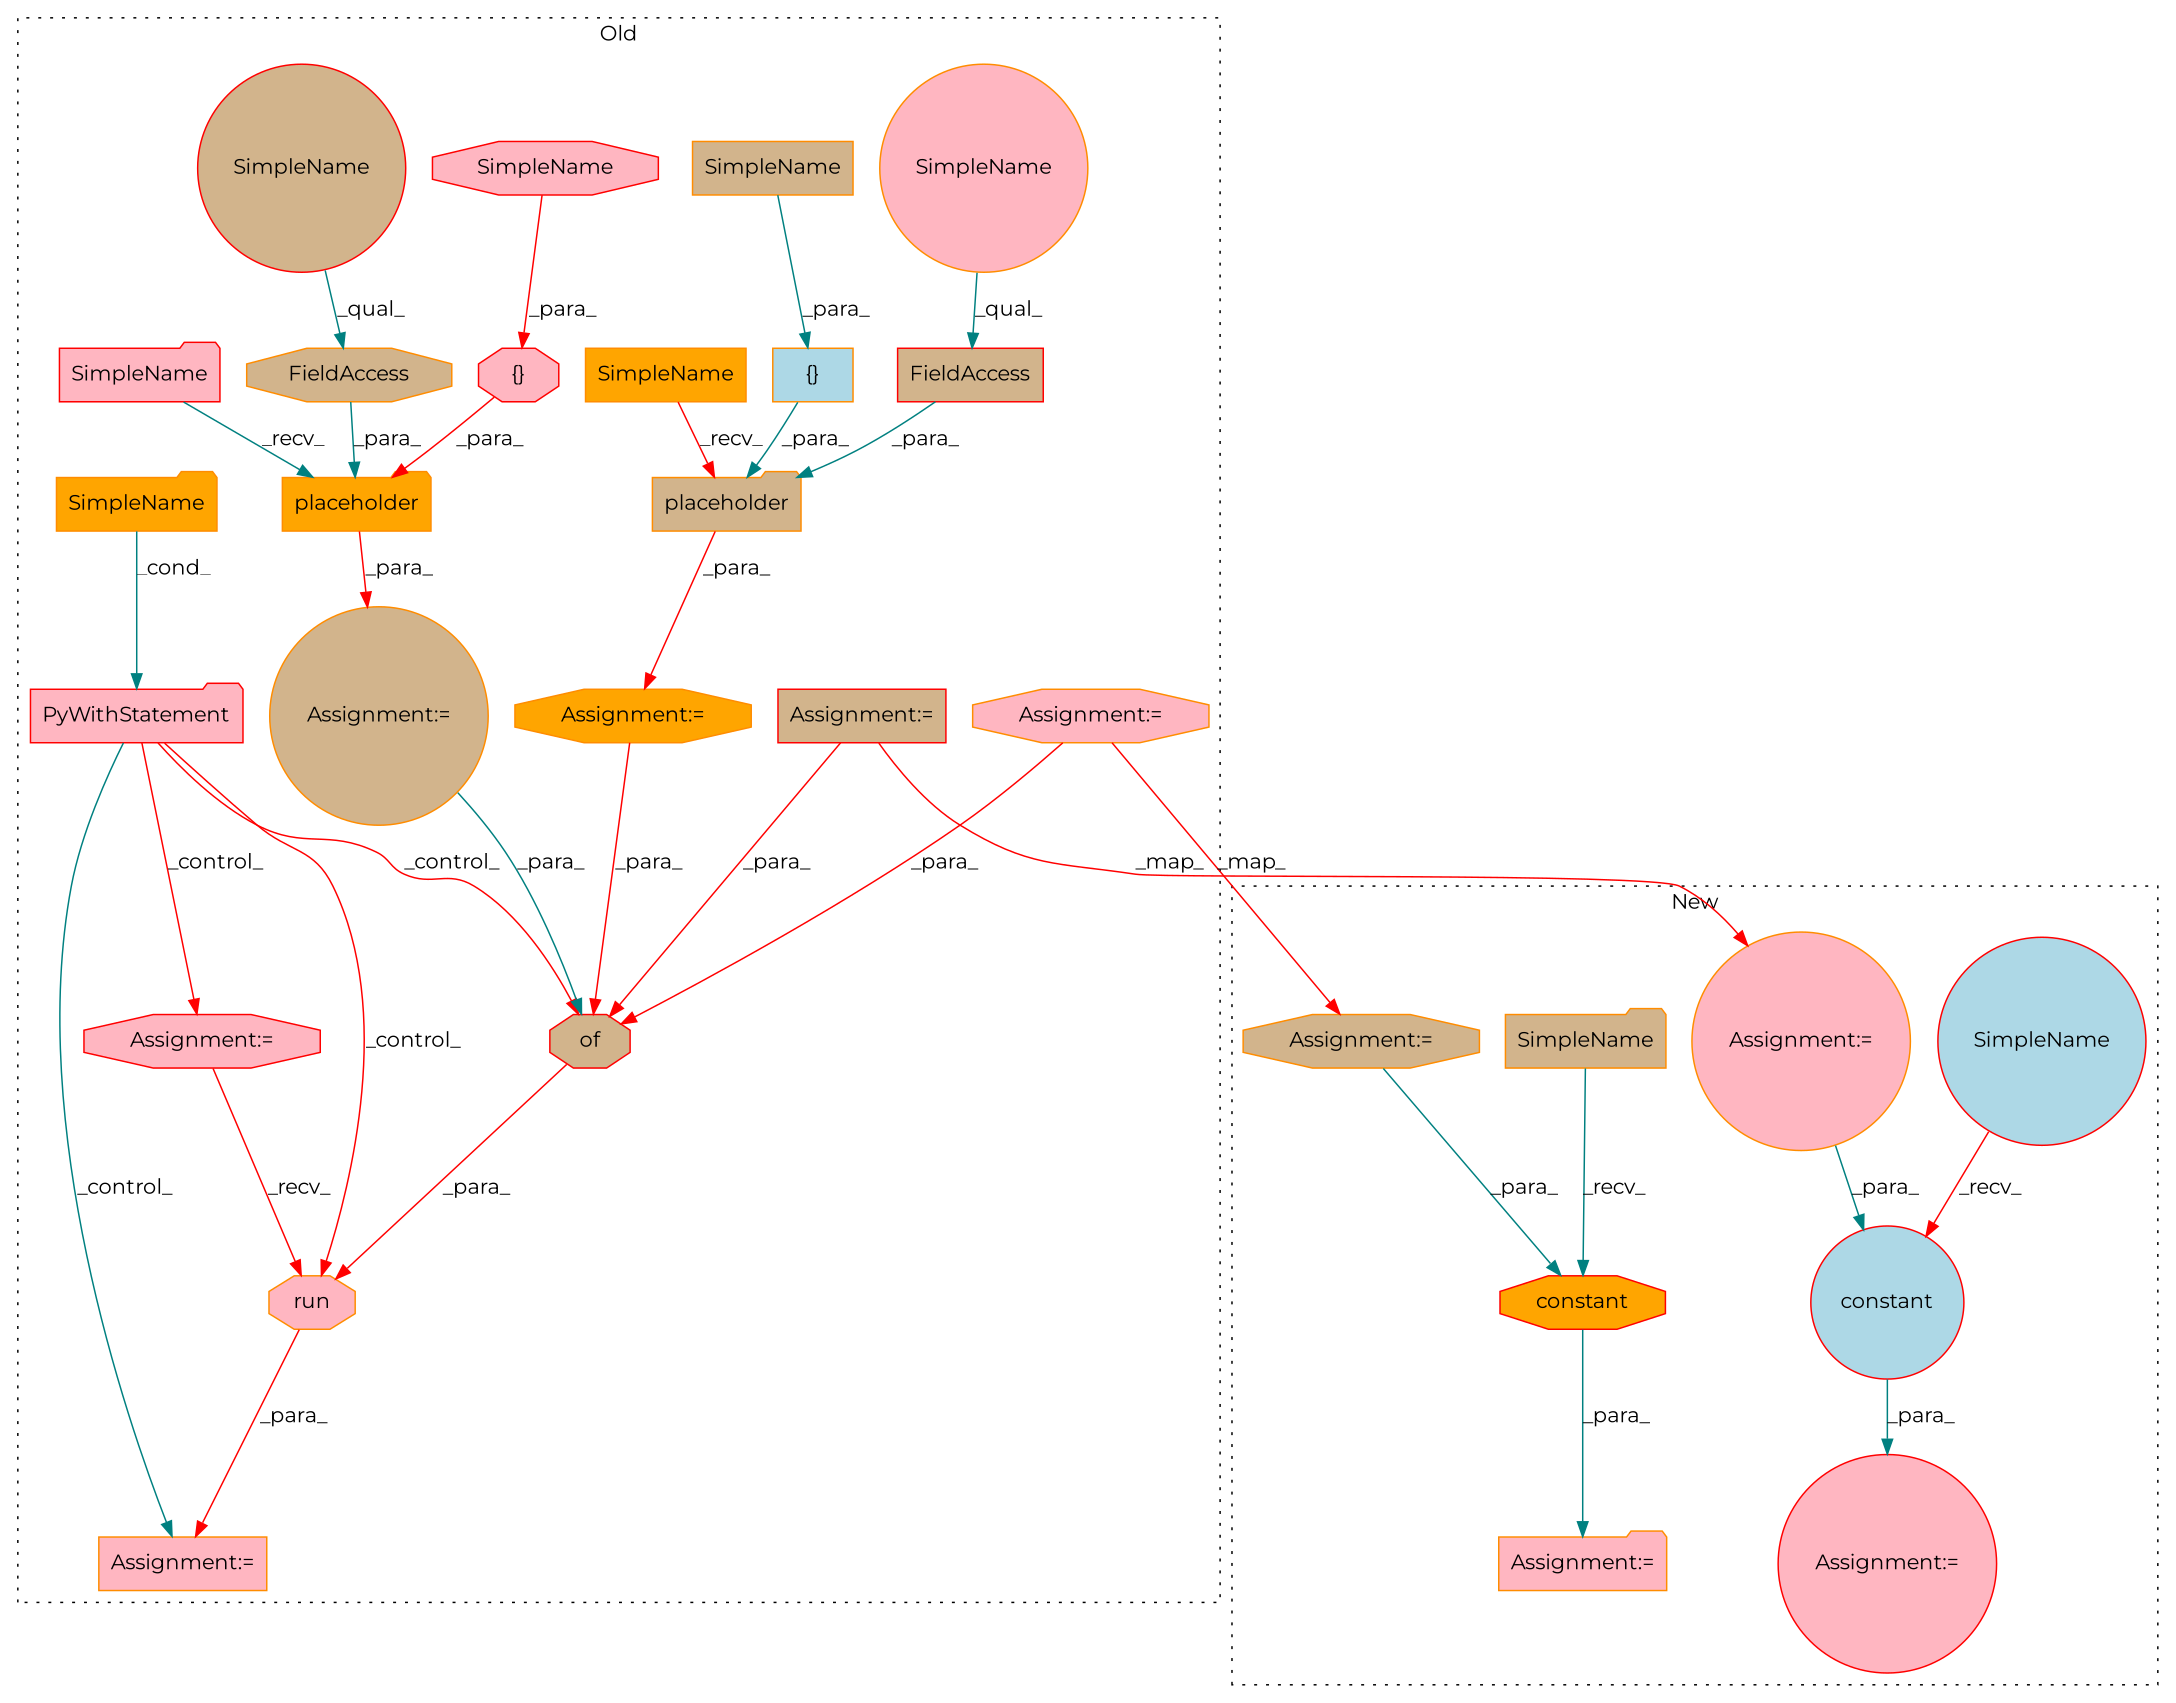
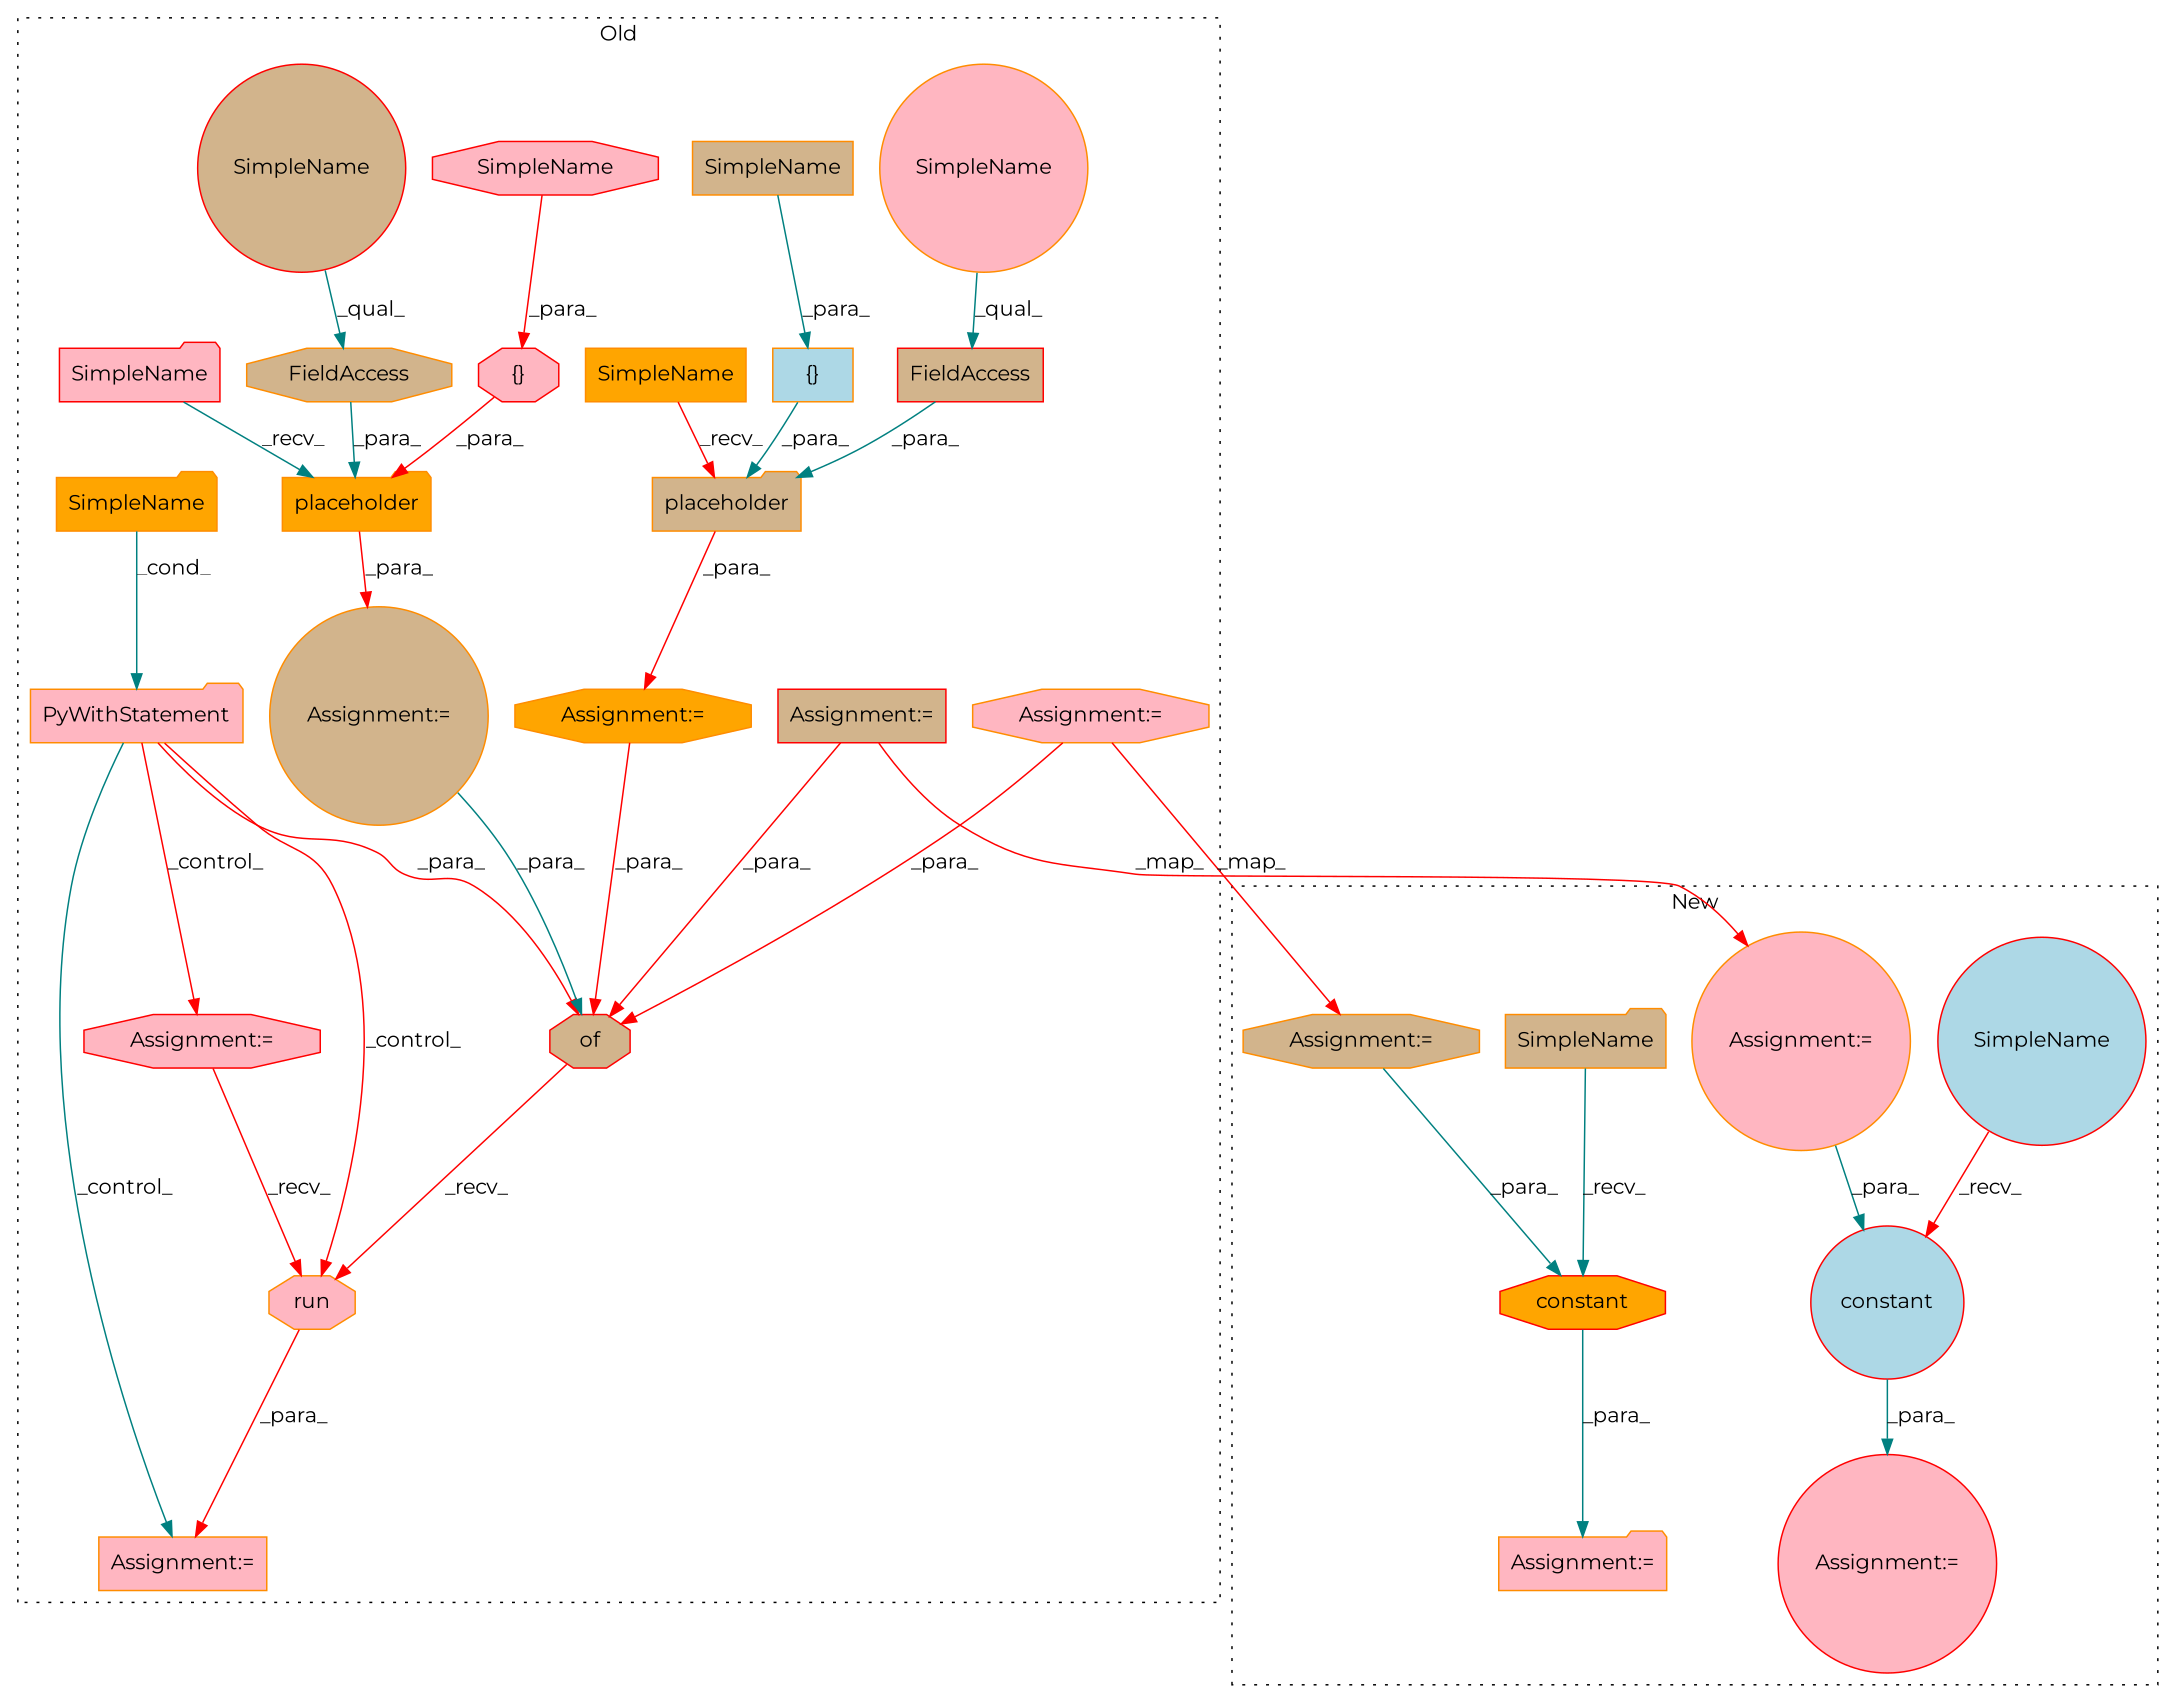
node "PyWithStatement": color red -> darkorange
edge "PyWithStatement" -> "of": label "_control_" -> "_para_"
edge "of" -> "run": label "_para_" -> "_recv_"
